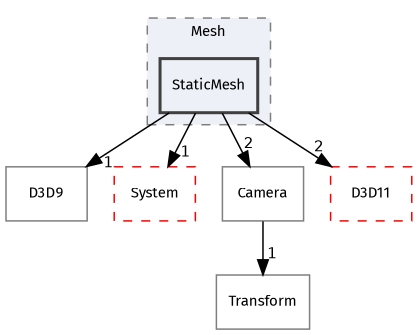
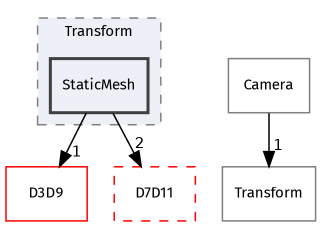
cluster "Mesh": label "Mesh" -> "Transform"
edge "StaticMesh" -> "Camera": removed
node "D3D9": color grey50 -> red
node "System": removed
node "D3D11": label "D3D11" -> "D7D11"
